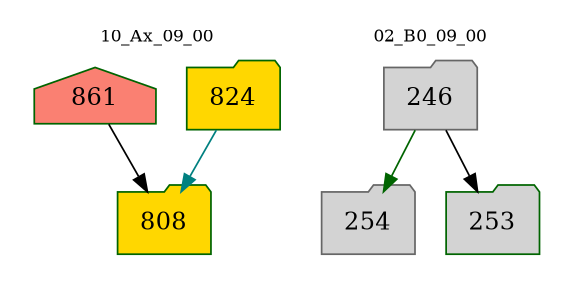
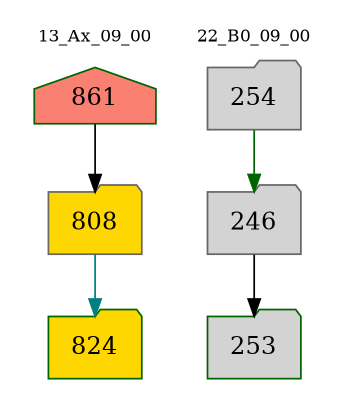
cluster "10_Ax_09_00": label "10_Ax_09_00" -> "13_Ax_09_00"
cluster "02_B0_09_00": label "02_B0_09_00" -> "22_B0_09_00"
edge "824" -> "808": reversed
edge "246" -> "254": reversed
node "808": color darkgreen -> gray40
